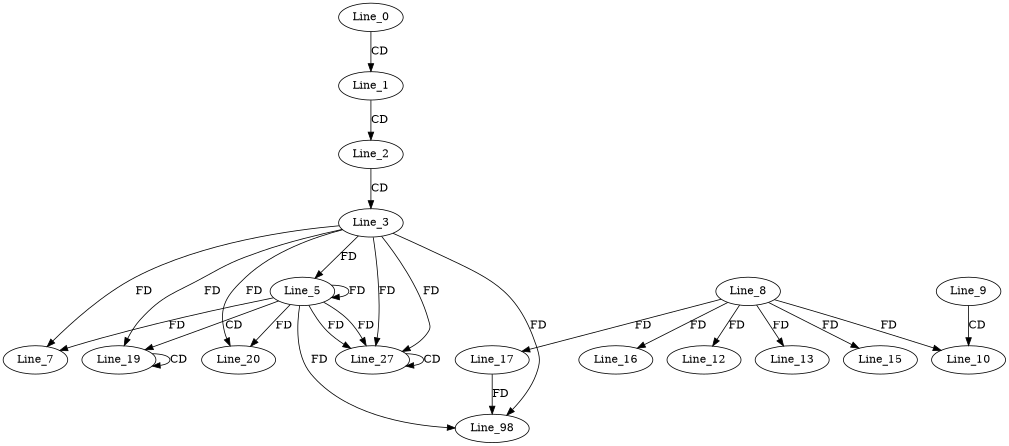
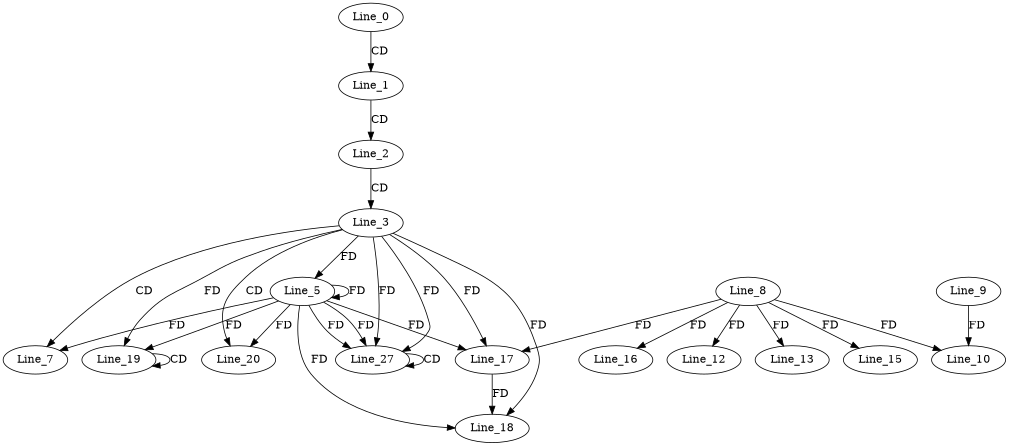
edge "Line_3" -> "Line_17": added, label "FD"
edge "Line_3" -> "Line_7": label "FD" -> "CD"
edge "Line_3" -> "Line_20": label "FD" -> "CD"
edge "Line_5" -> "Line_17": added, label "FD"
edge "Line_5" -> "Line_19": label "CD" -> "FD"
edge "Line_9" -> "Line_10": label "CD" -> "FD"
node "Line_98": label "Line_98" -> "Line_18"
